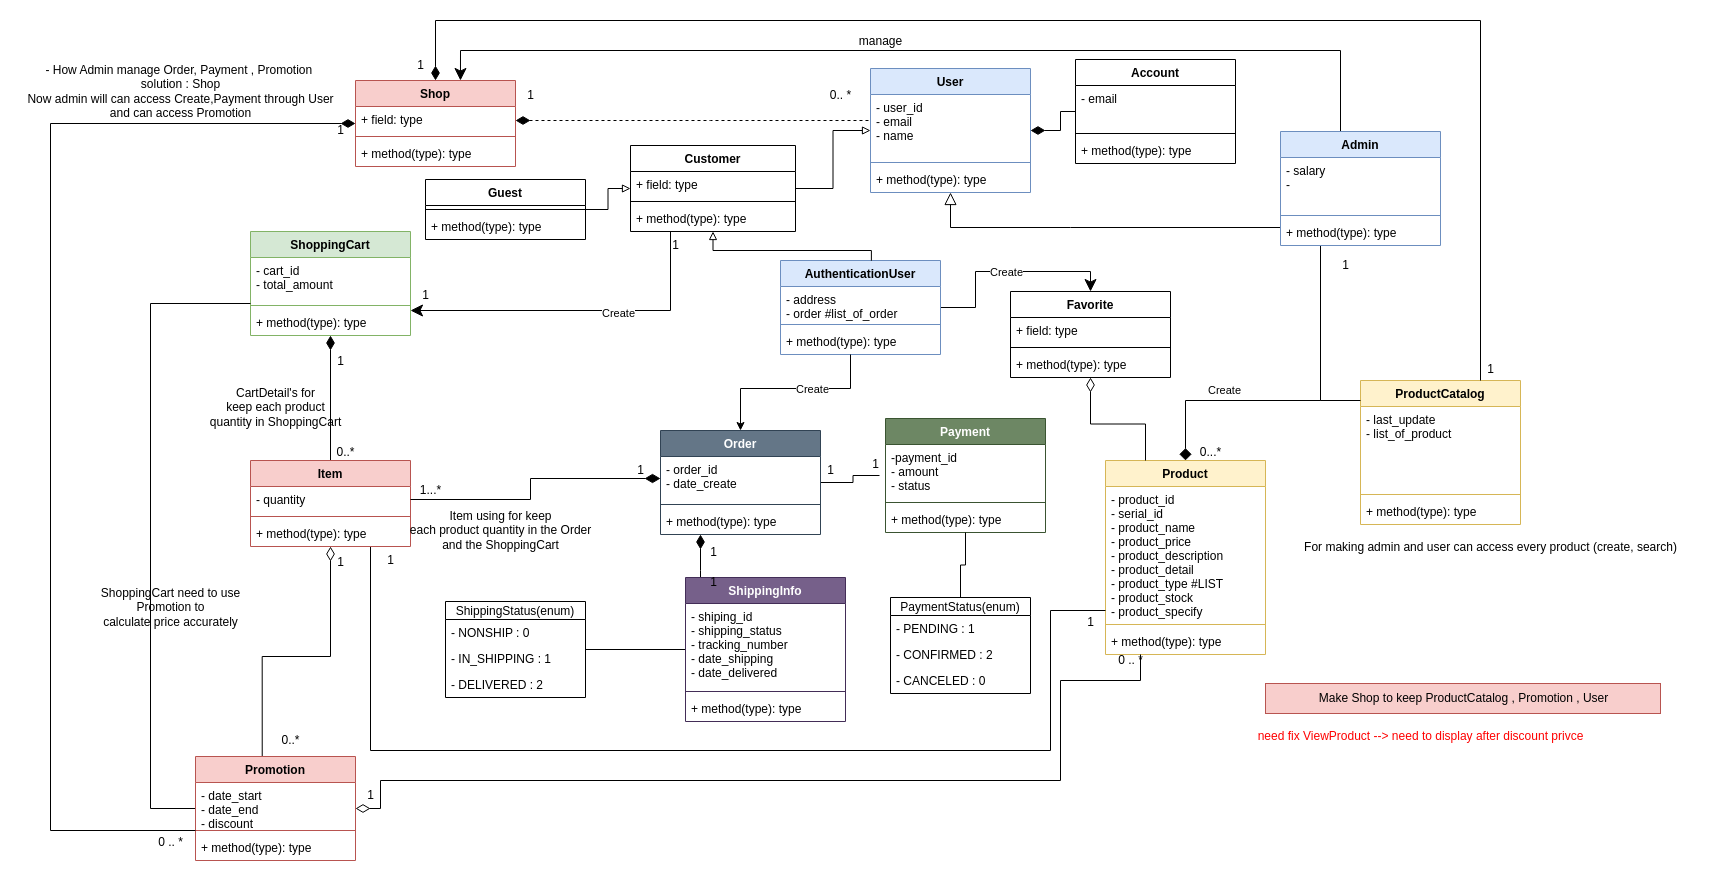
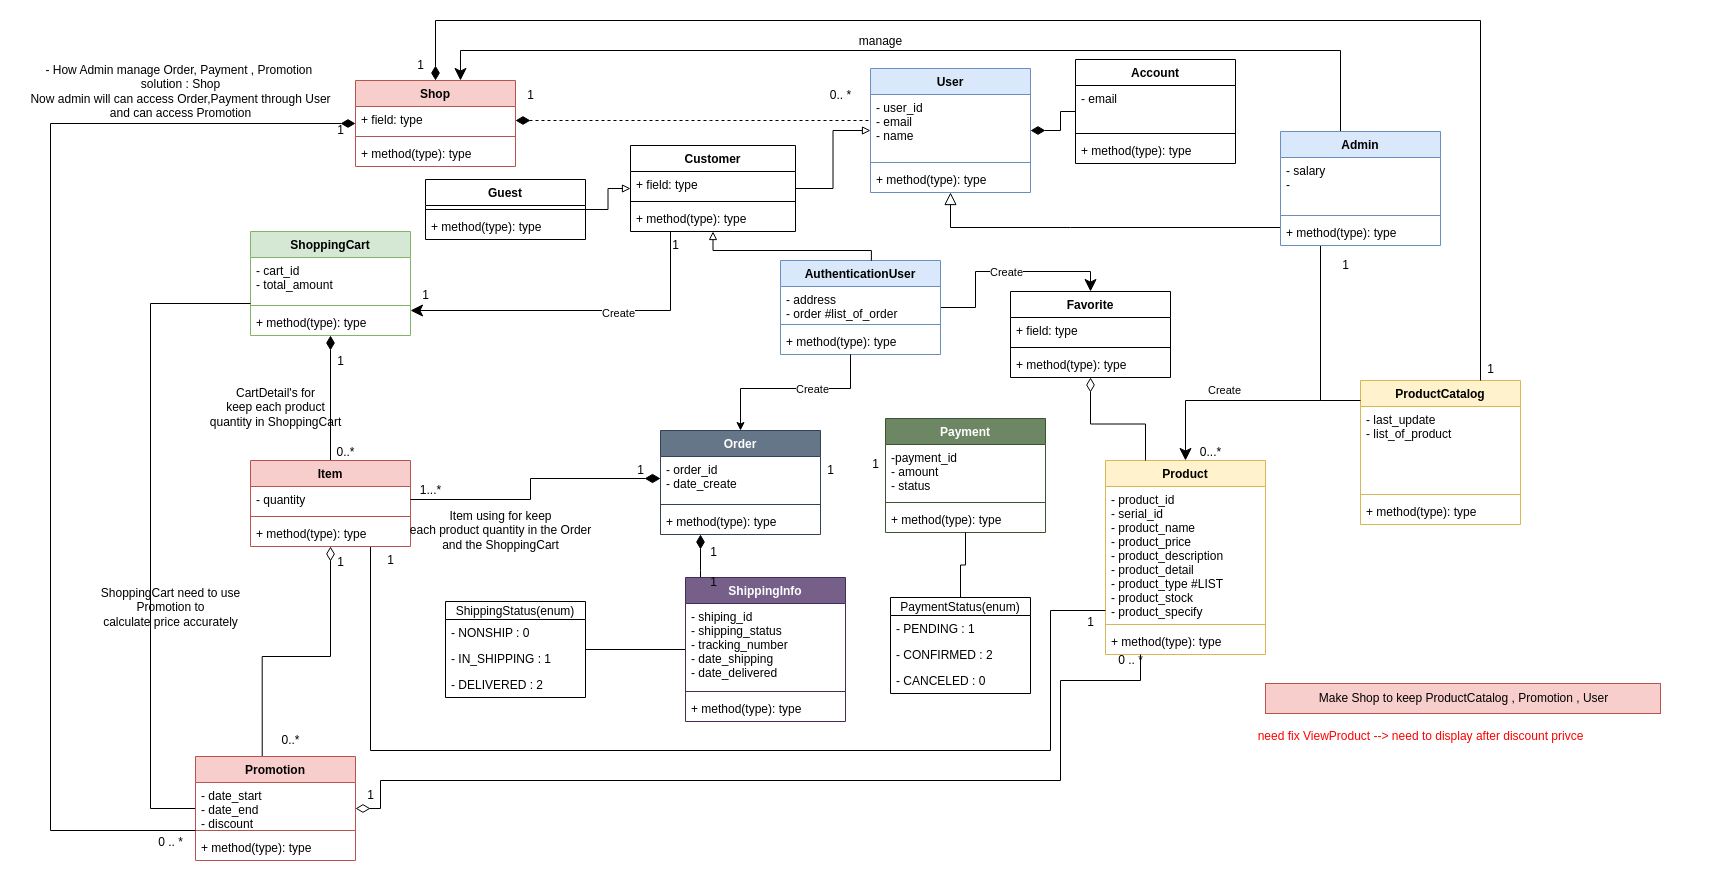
node "- How Admin manage Order, Payment , Promotion solution : Shop Now admin will can access Create,Payment through User and can access Promotion": label "- How Admin manage Order, Payment , Promotion solution : Shop Now admin will can access Create,Payment through User and can access Promotion" -> "- How Admin manage Order, Payment , Promotion solution : Shop Now admin will can access Order,Payment through User and can access Promotion"
edge "Admin" -> "Product": arrowhead diamond -> classic
edge "Payment" -- "Order": removed
node "For making admin and user can access every product (create, search)": removed
